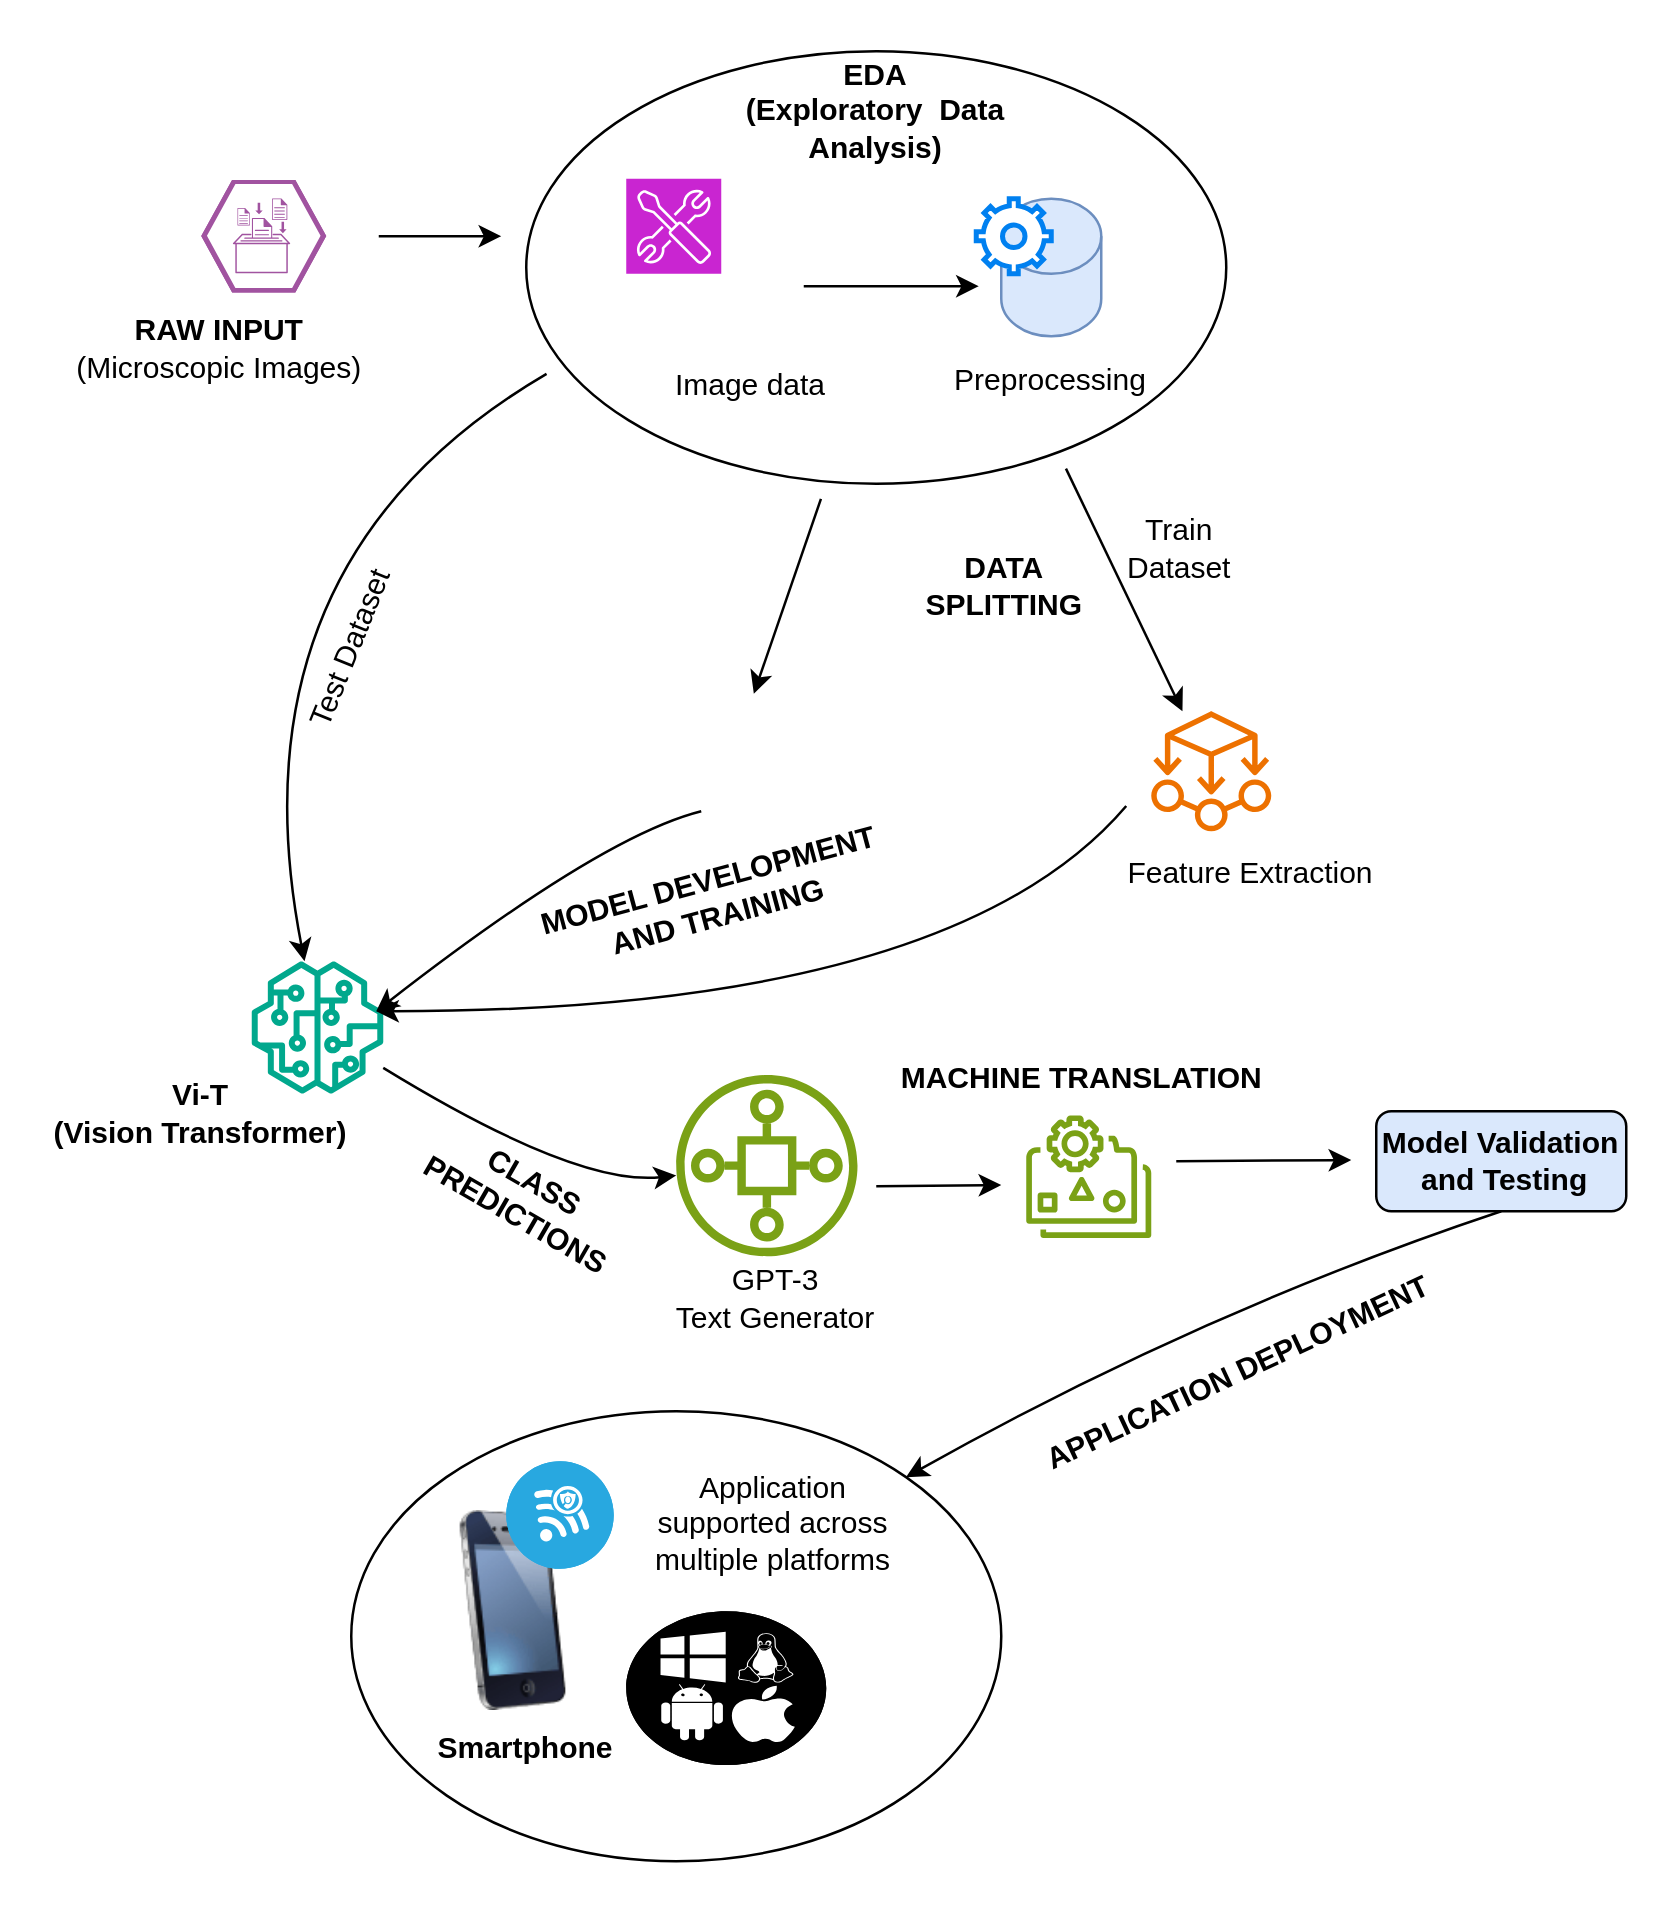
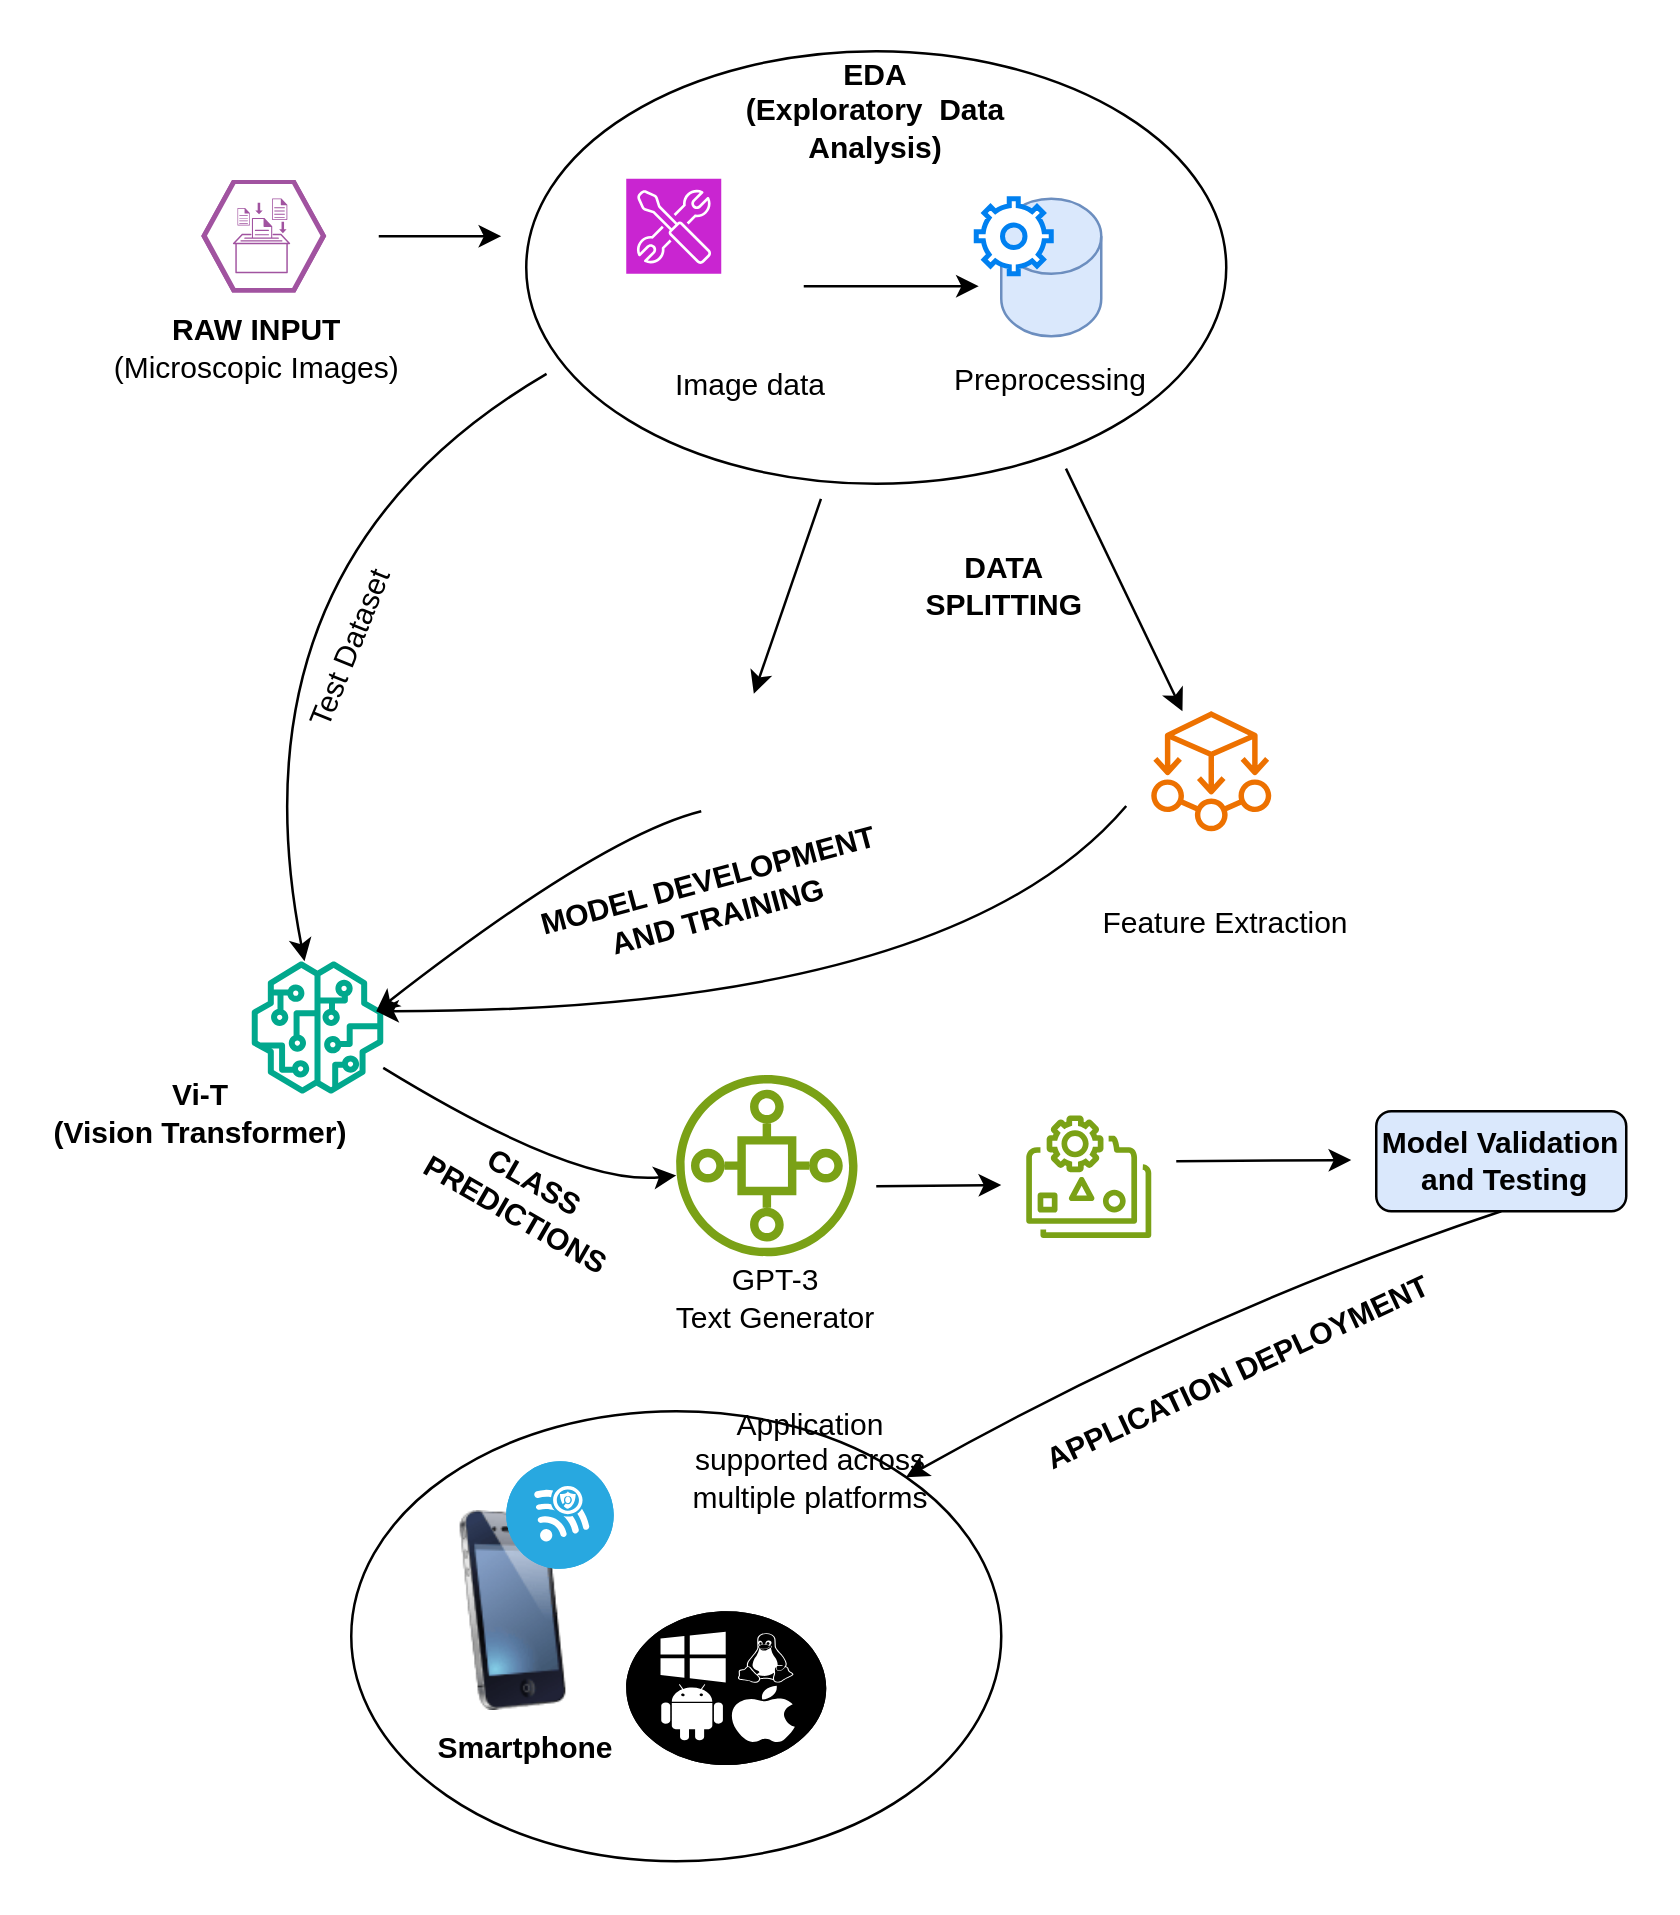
node "RAW INPUT (Microscopic Images)": moved (220, 349) -> (258, 349)
node "Train Dataset": removed
node "Feature Extraction": moved (1251, 874) -> (1226, 924)
node "MACHINE TRANSLATION": removed
node "Application supported across multiple platforms": moved (774, 1524) -> (811, 1461)
